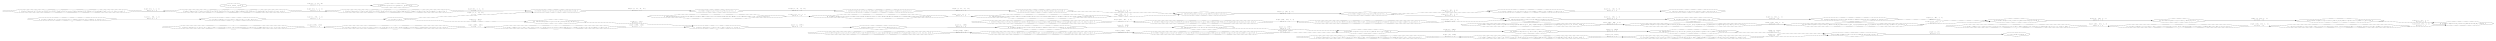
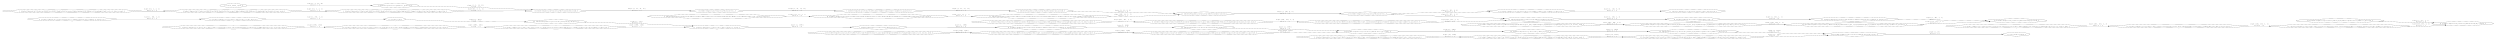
edge "35 AlexNet/view_0" -> "5 AlexNet/Sequential[features]/NNCFConv2d[0]/conv2d_0": now "1 SymmetricQuantizer/symmetric_quantize_0" -> "5 AlexNet/Sequential[features]/NNCFConv2d[0]/conv2d_0"
node "26 AlexNet/Sequential[features]/ReLU[9]/relu__0": removed
